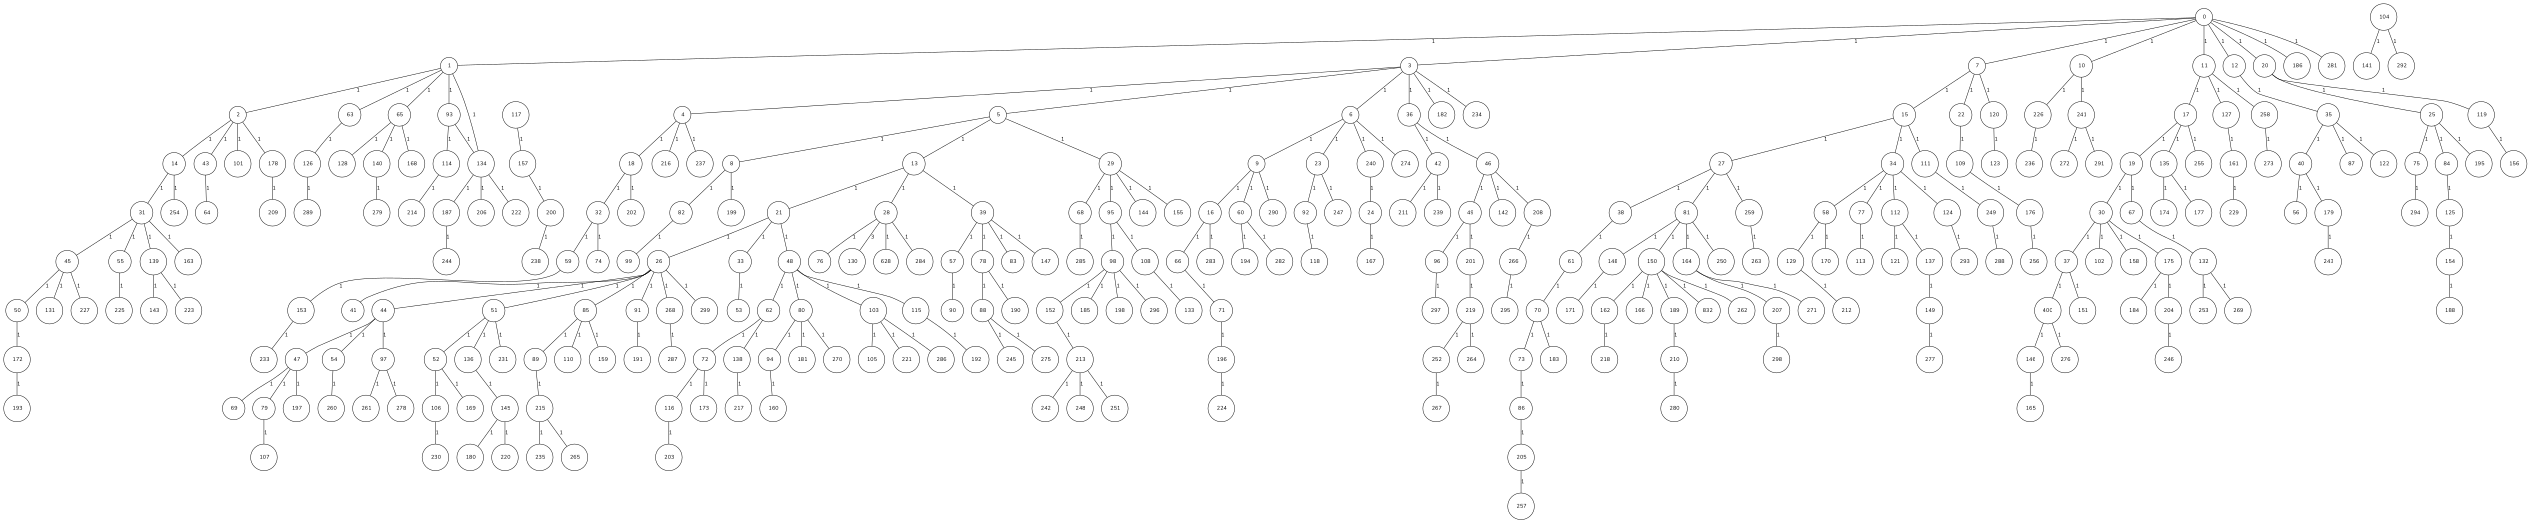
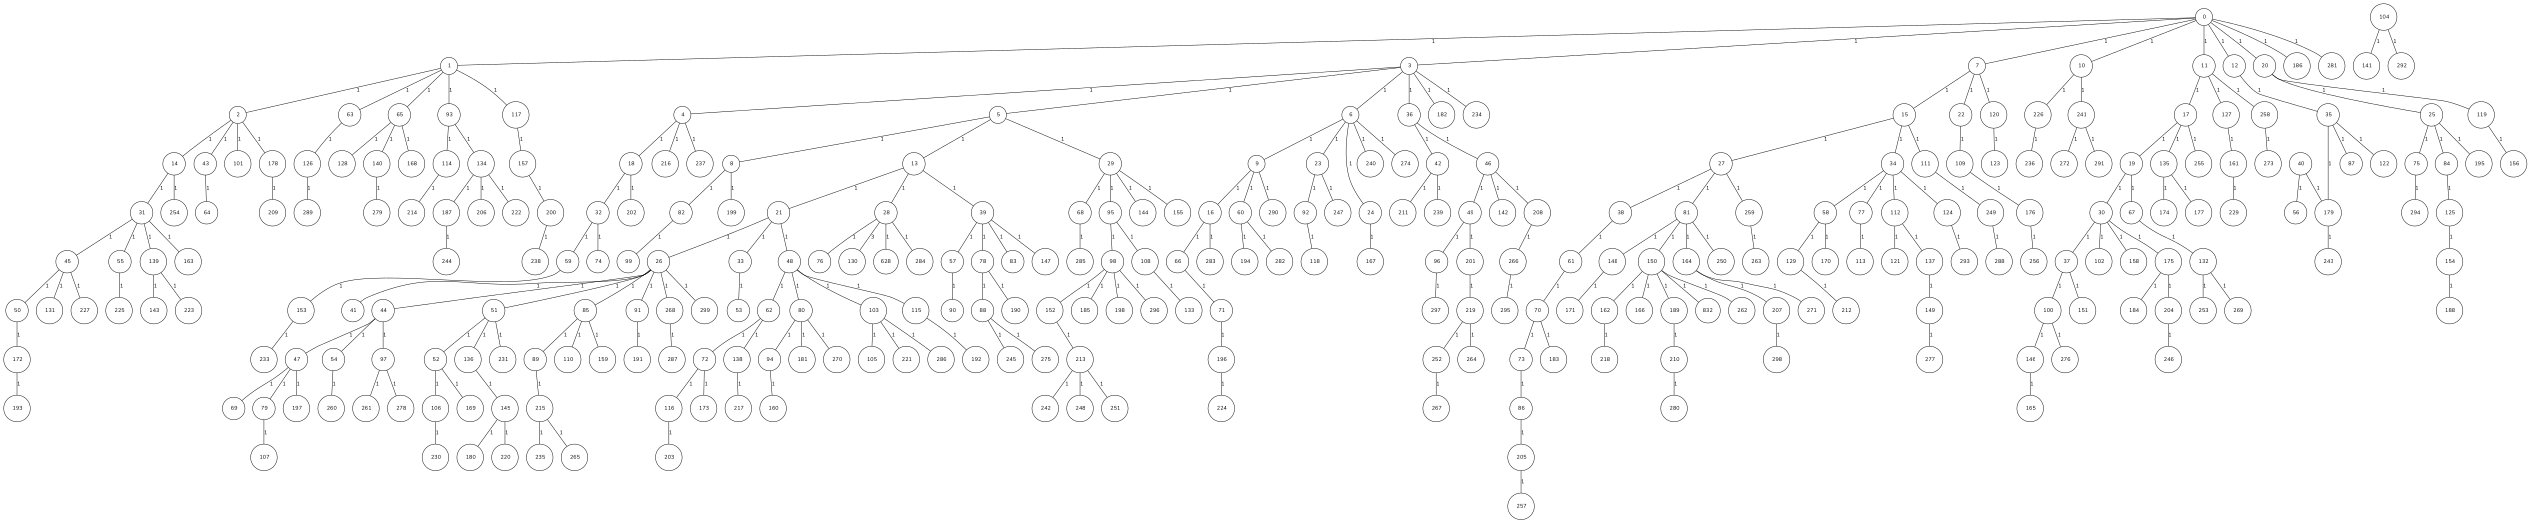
edge "1" -- "134": now "1" -- "117"
edge "35" -- "40": now "35" -- "179"
edge "240" -- "24": now "6" -- "24"
node "400": label "400" -> "100"
